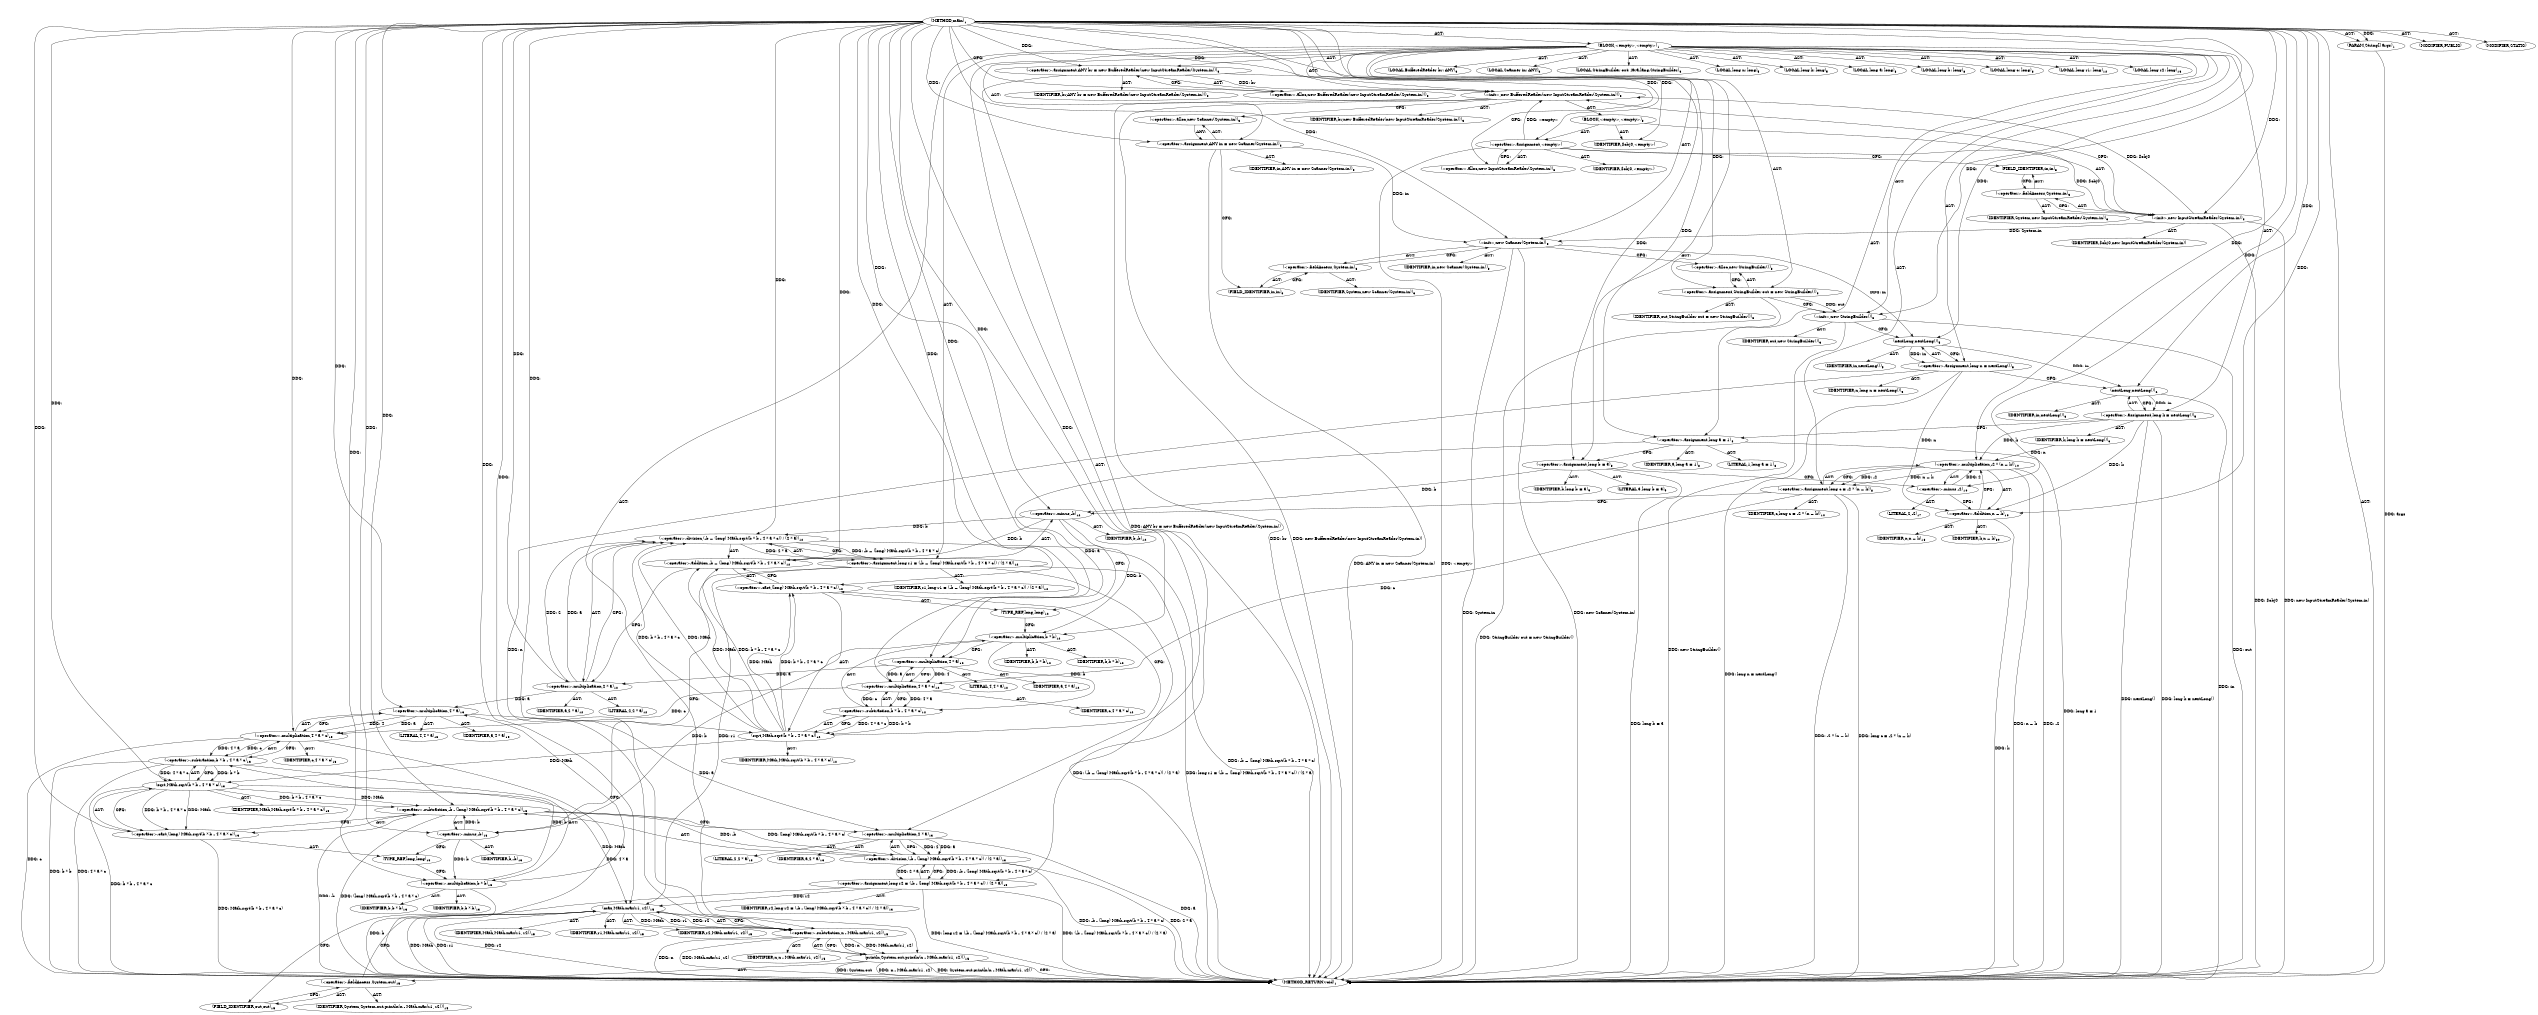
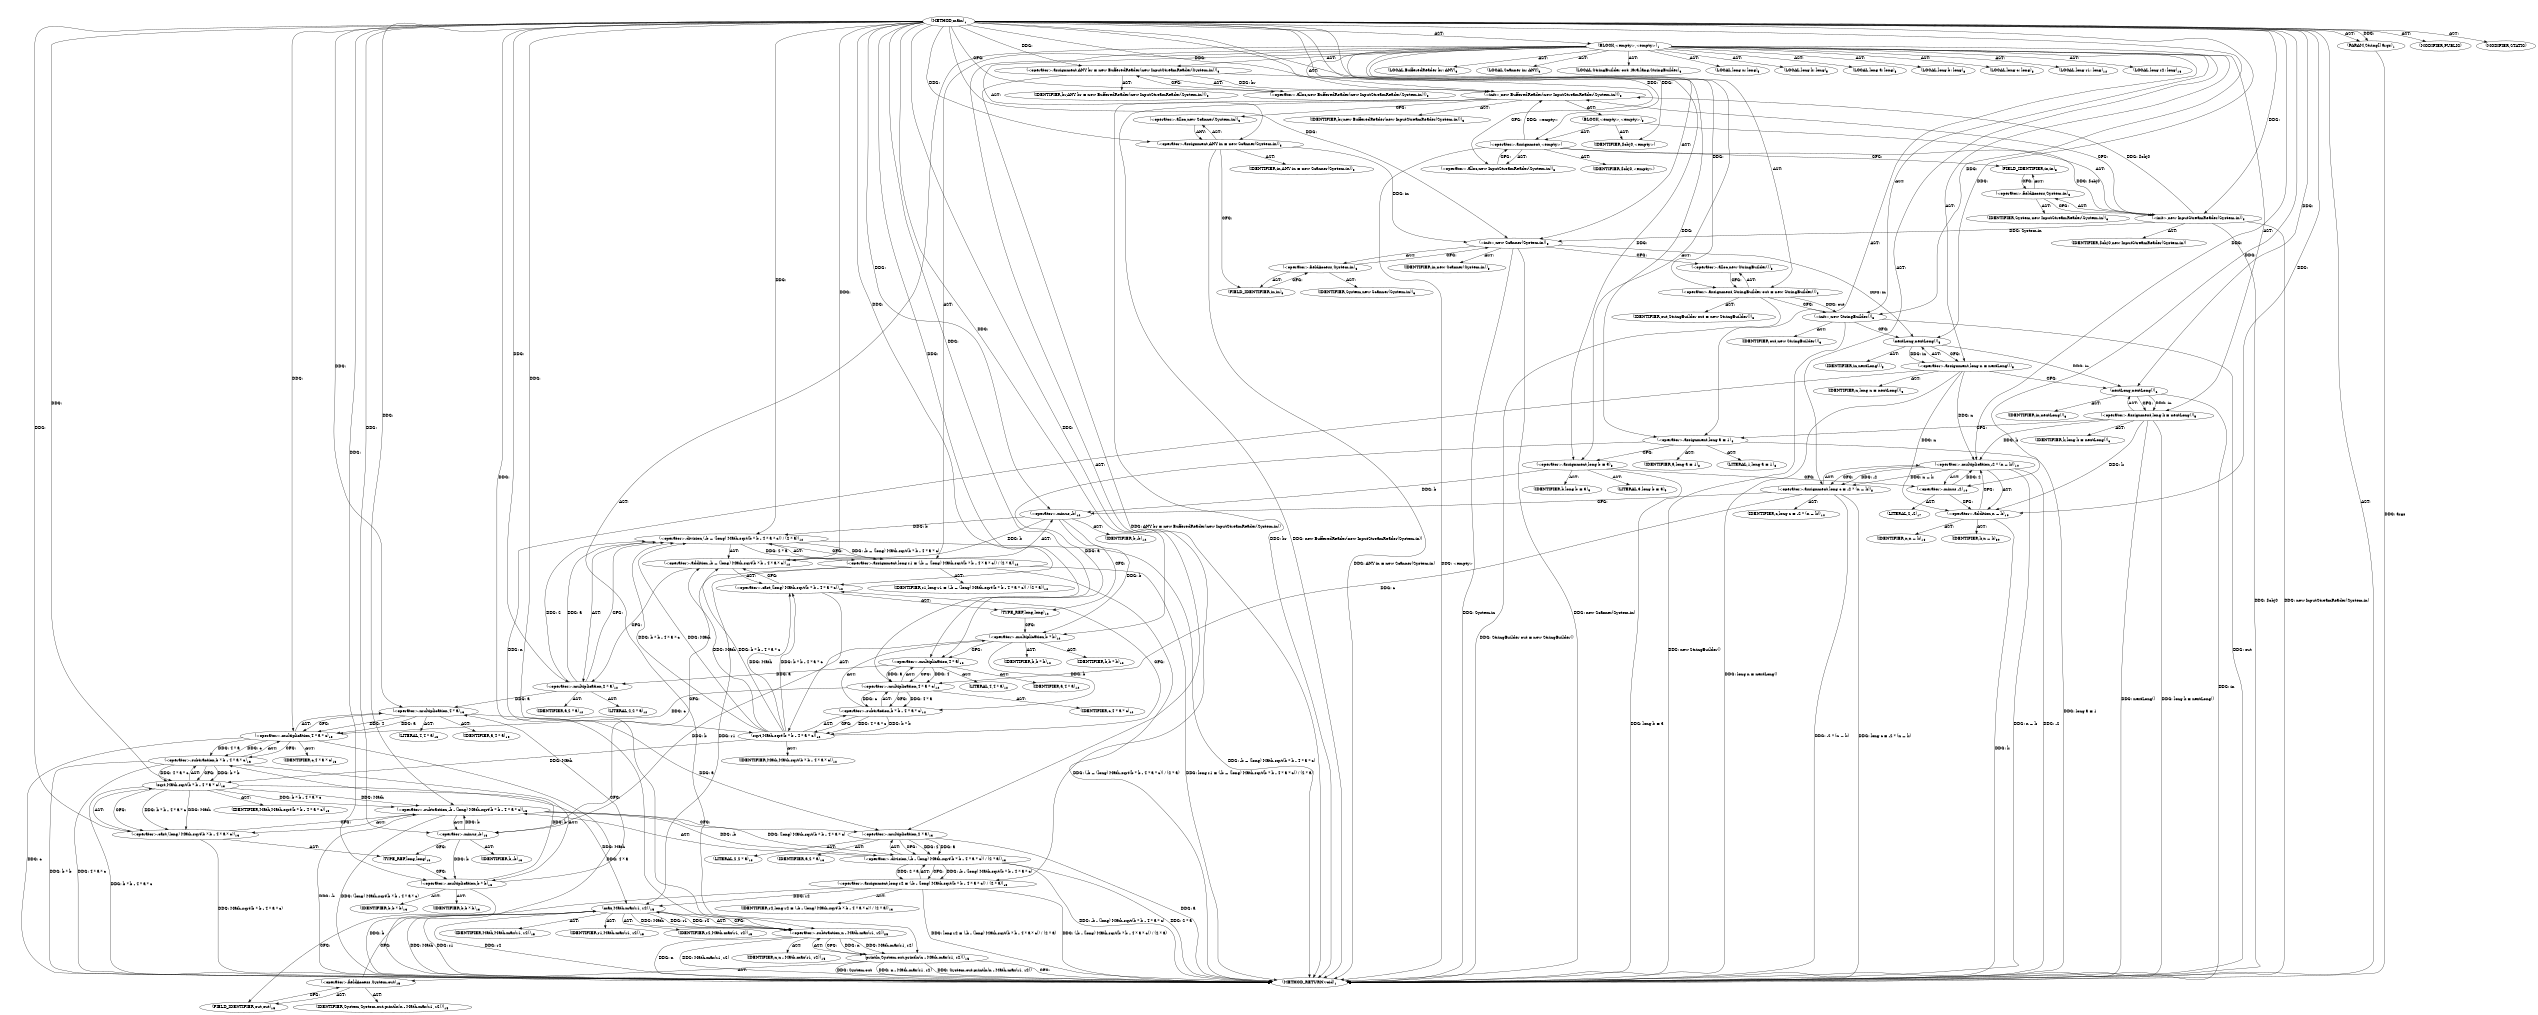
edge "(METHOD,main)" -> "(max,Math.max(r1, r2))": removed, label "DDG:"
edge "(IDENTIFIER,k,long k = nextLong())" -> "(<operator>.multiplication,-2 * (n + k))": now "(<operator>.assignment,long n = nextLong())" -> "(<operator>.multiplication,-2 * (n + k))"
node "(<operator>.subtraction,n - Math.max(r1, r2))": text "15" -> "25"
